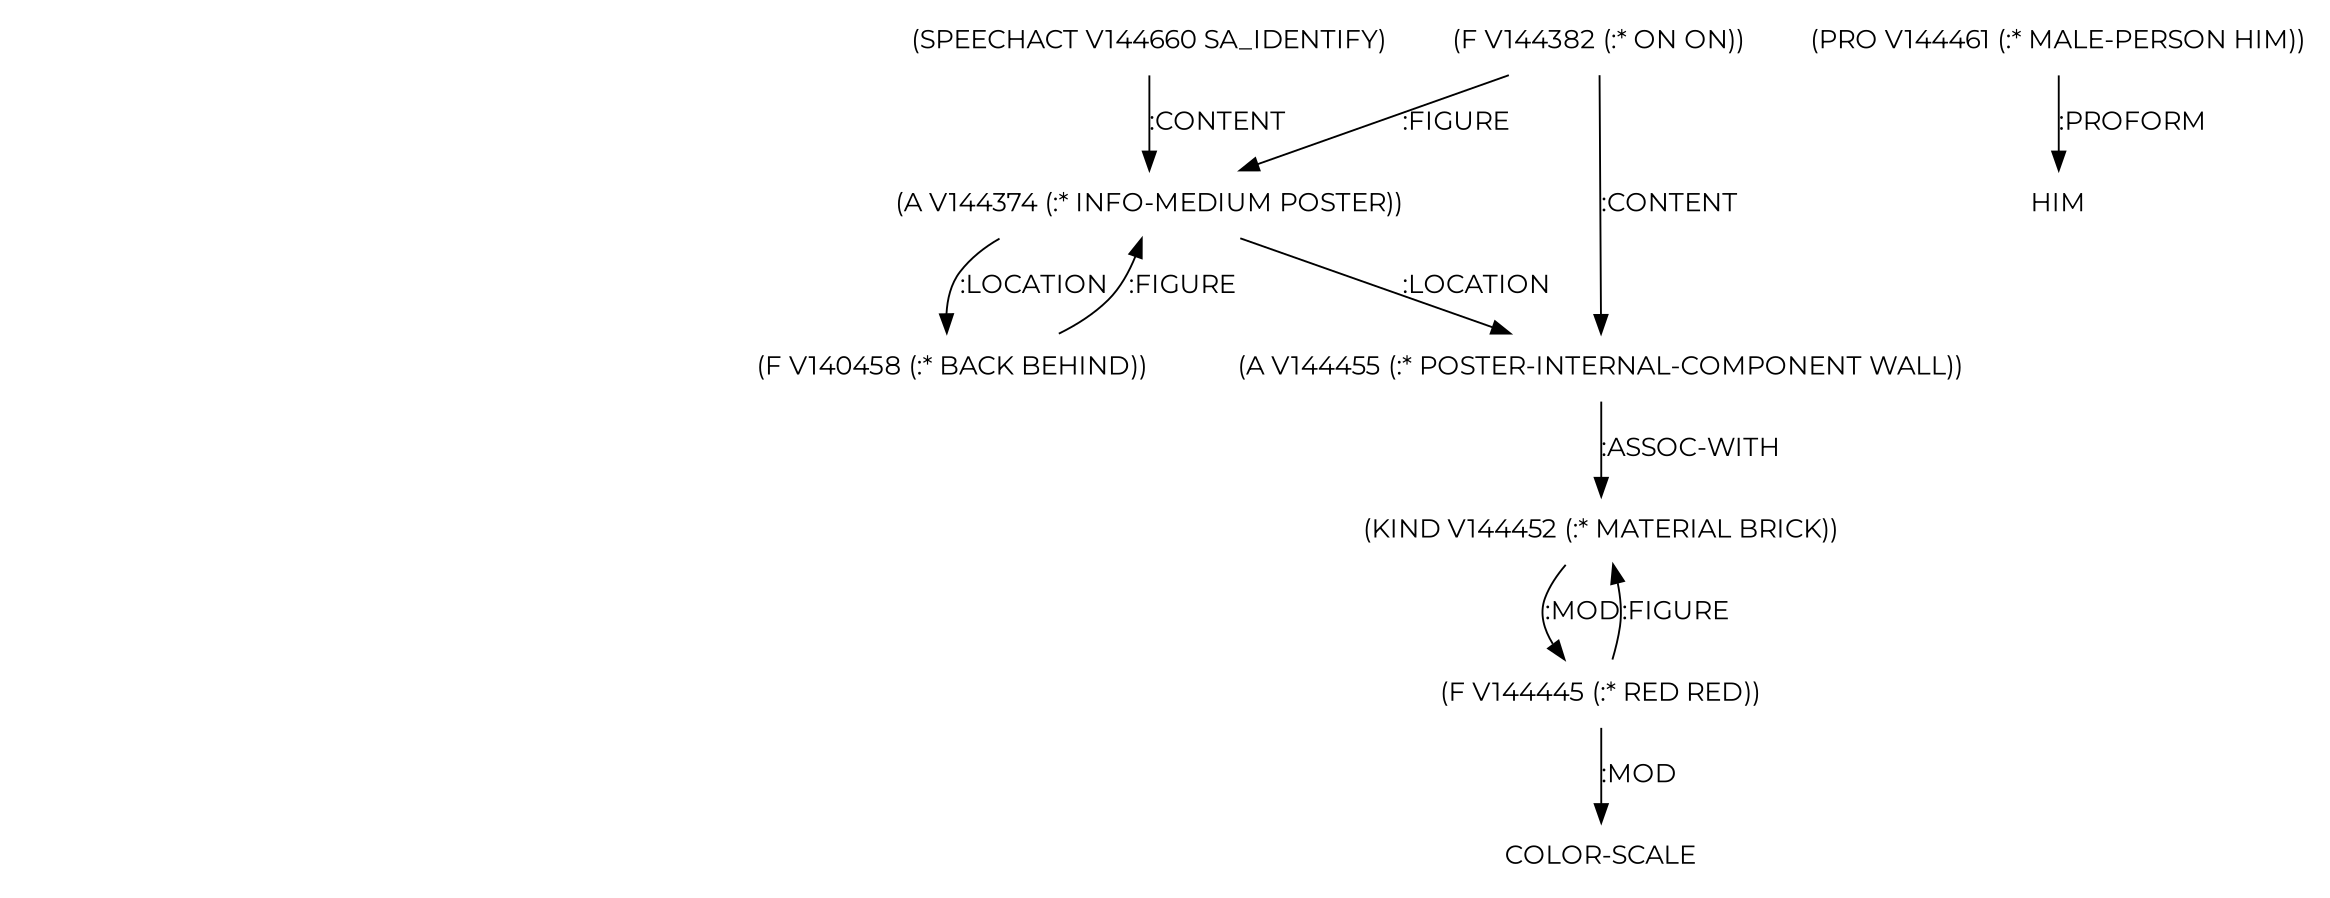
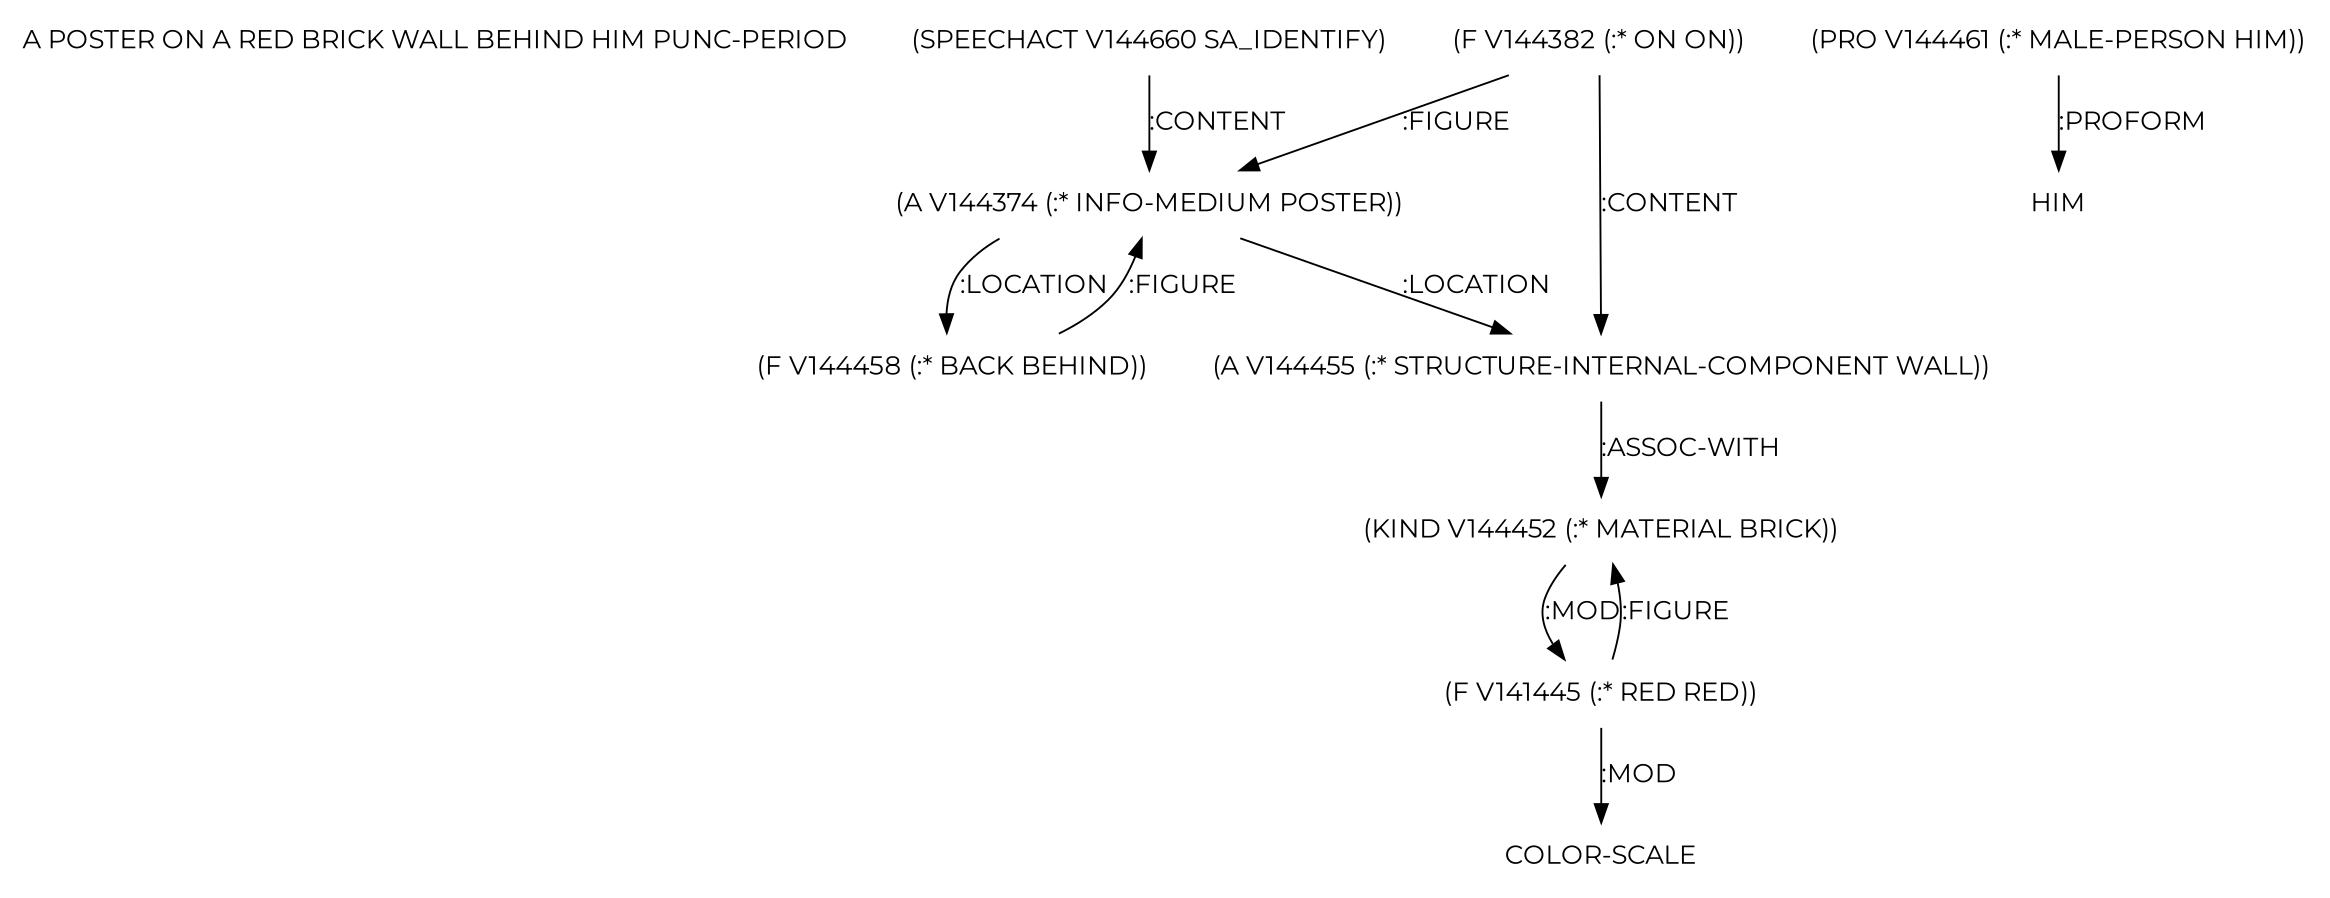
node "A POSTER ON A RED BRICK WALL BEHIND HIM PUNC-PERIOD": added
node "(F V140458 (:* BACK BEHIND))": label "(F V140458 (:* BACK BEHIND))" -> "(F V144458 (:* BACK BEHIND))"
node "(A V144455 (:* POSTER-INTERNAL-COMPONENT WALL))": label "(A V144455 (:* POSTER-INTERNAL-COMPONENT WALL))" -> "(A V144455 (:* STRUCTURE-INTERNAL-COMPONENT WALL))"
node "(F V144445 (:* RED RED))": label "(F V144445 (:* RED RED))" -> "(F V141445 (:* RED RED))"
